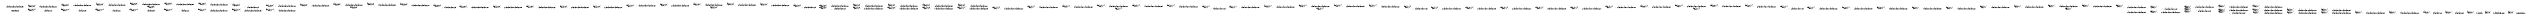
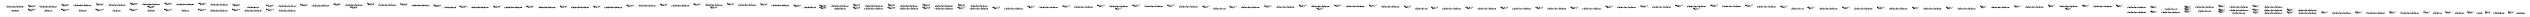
node "87 /layers/layers.12/layers.12.3/layers/layers.5/Relu": removed
